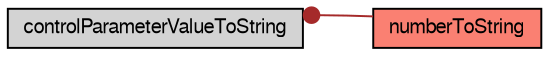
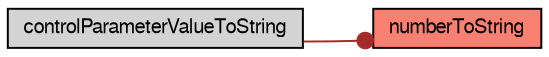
edge "numberToString" -> "controlParameterValueToString": reversed
